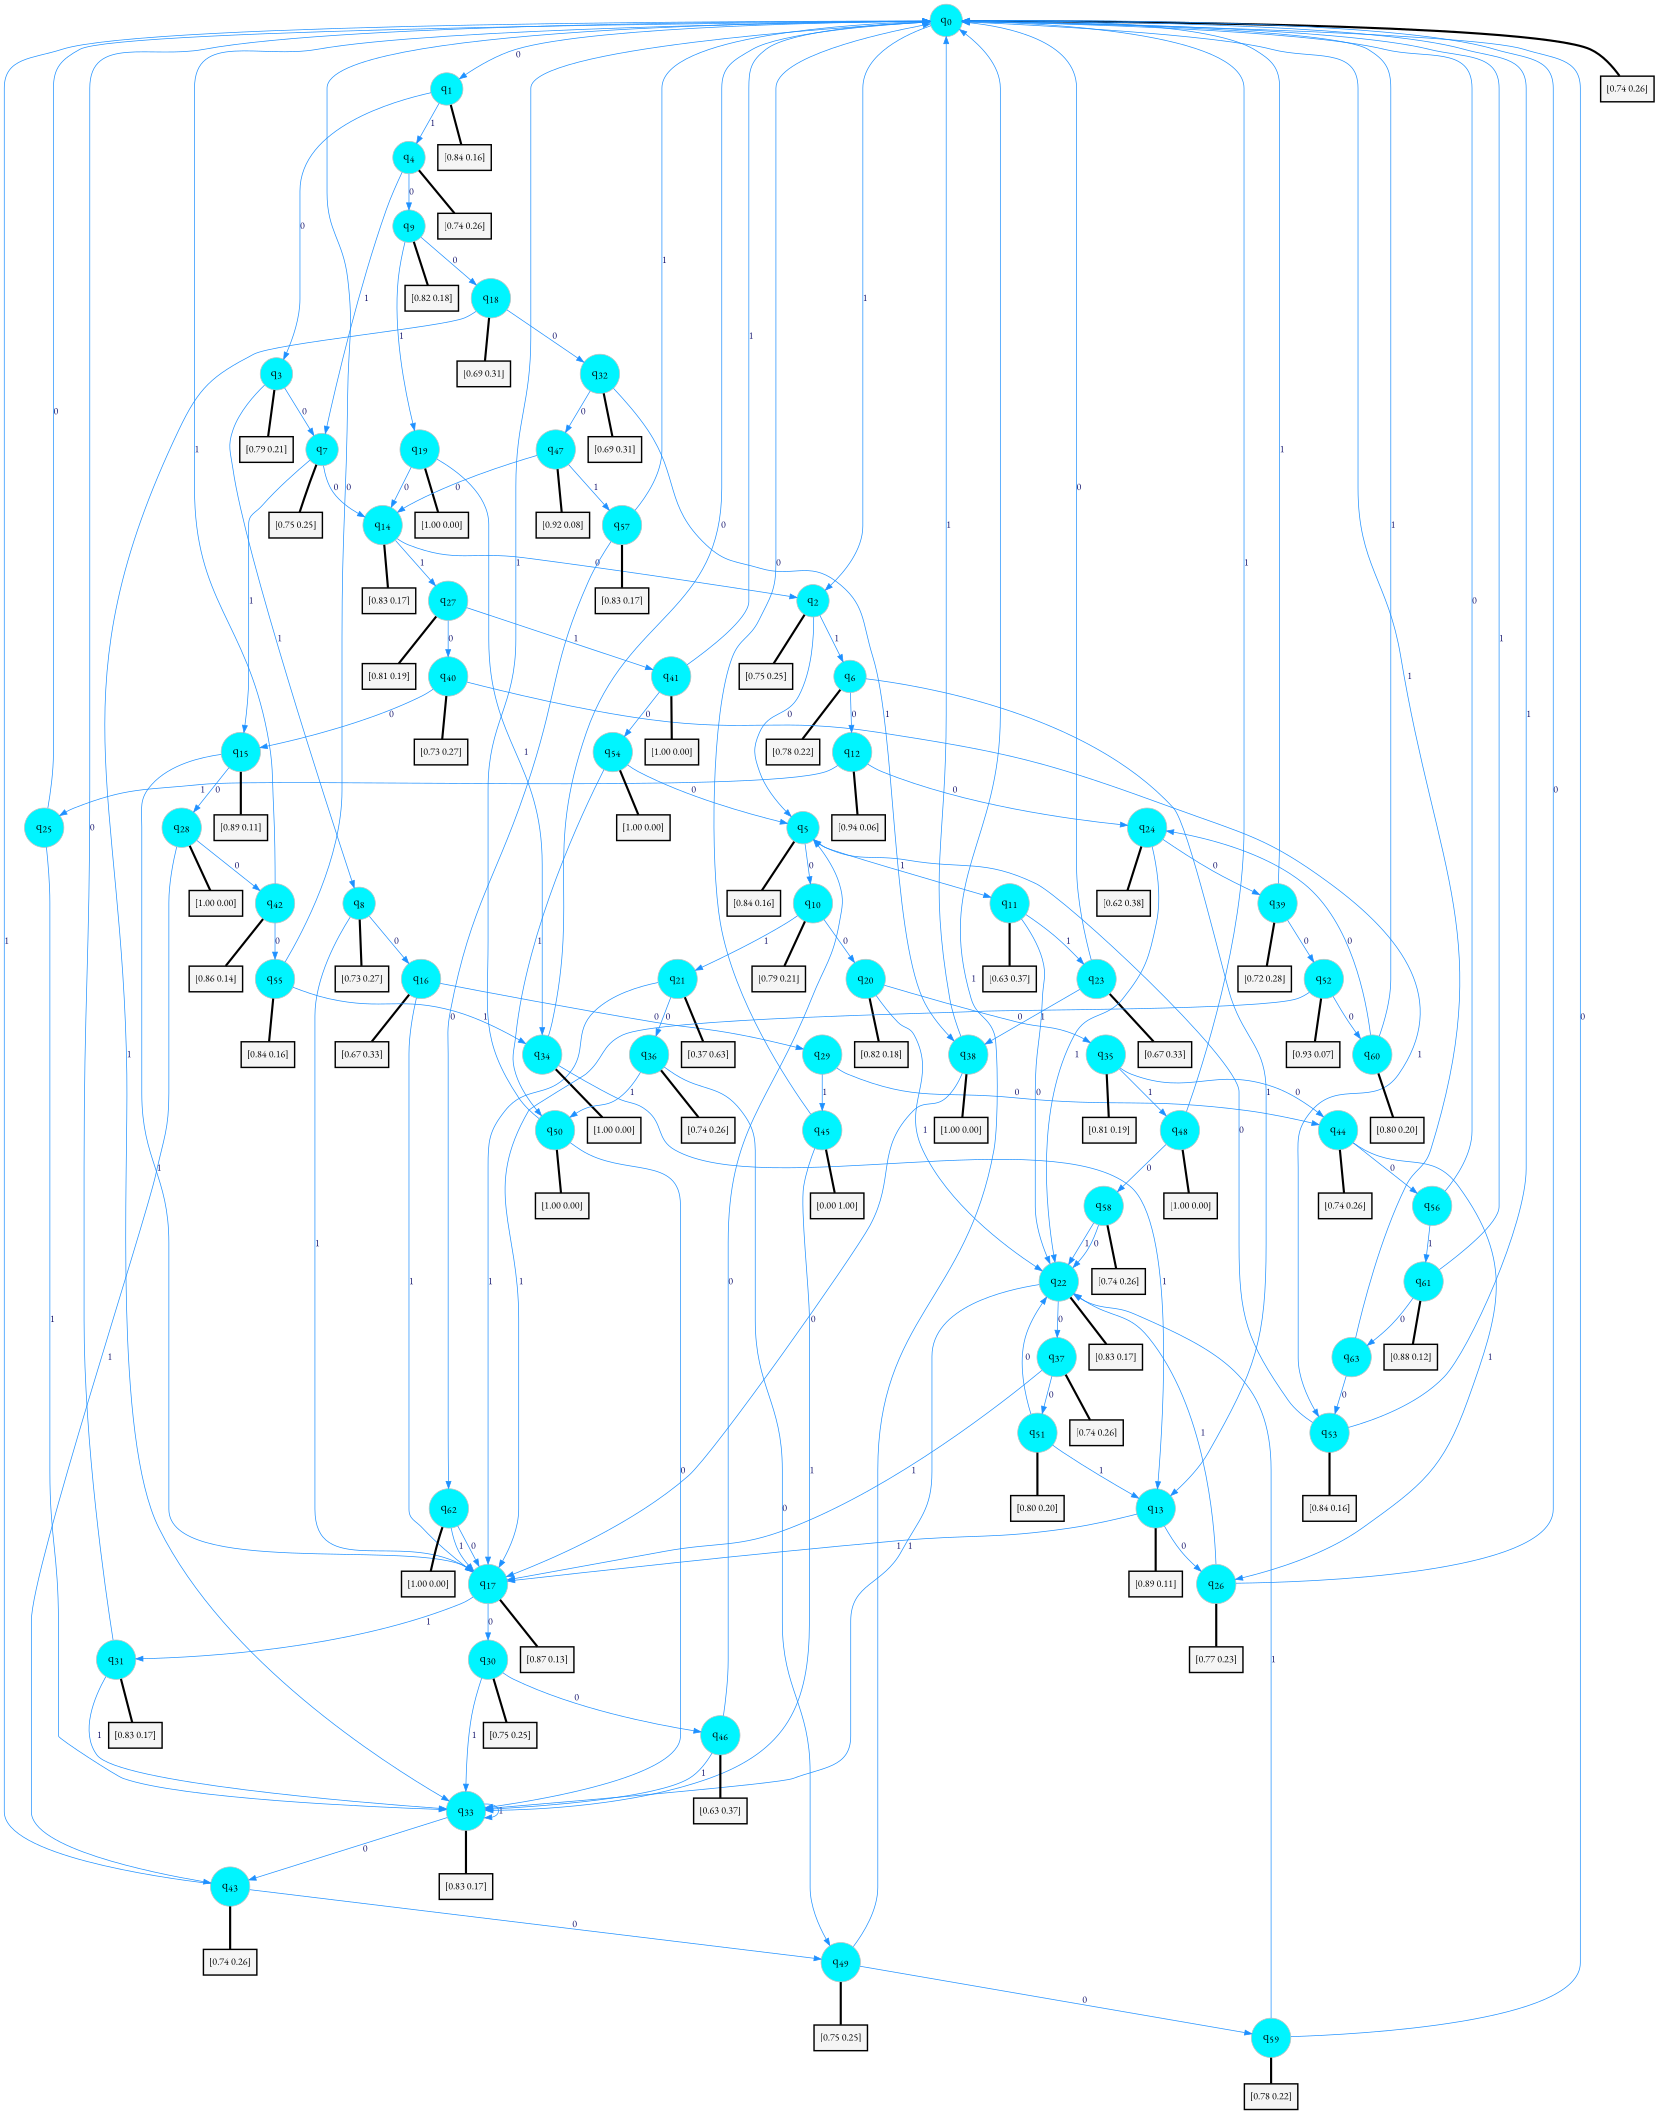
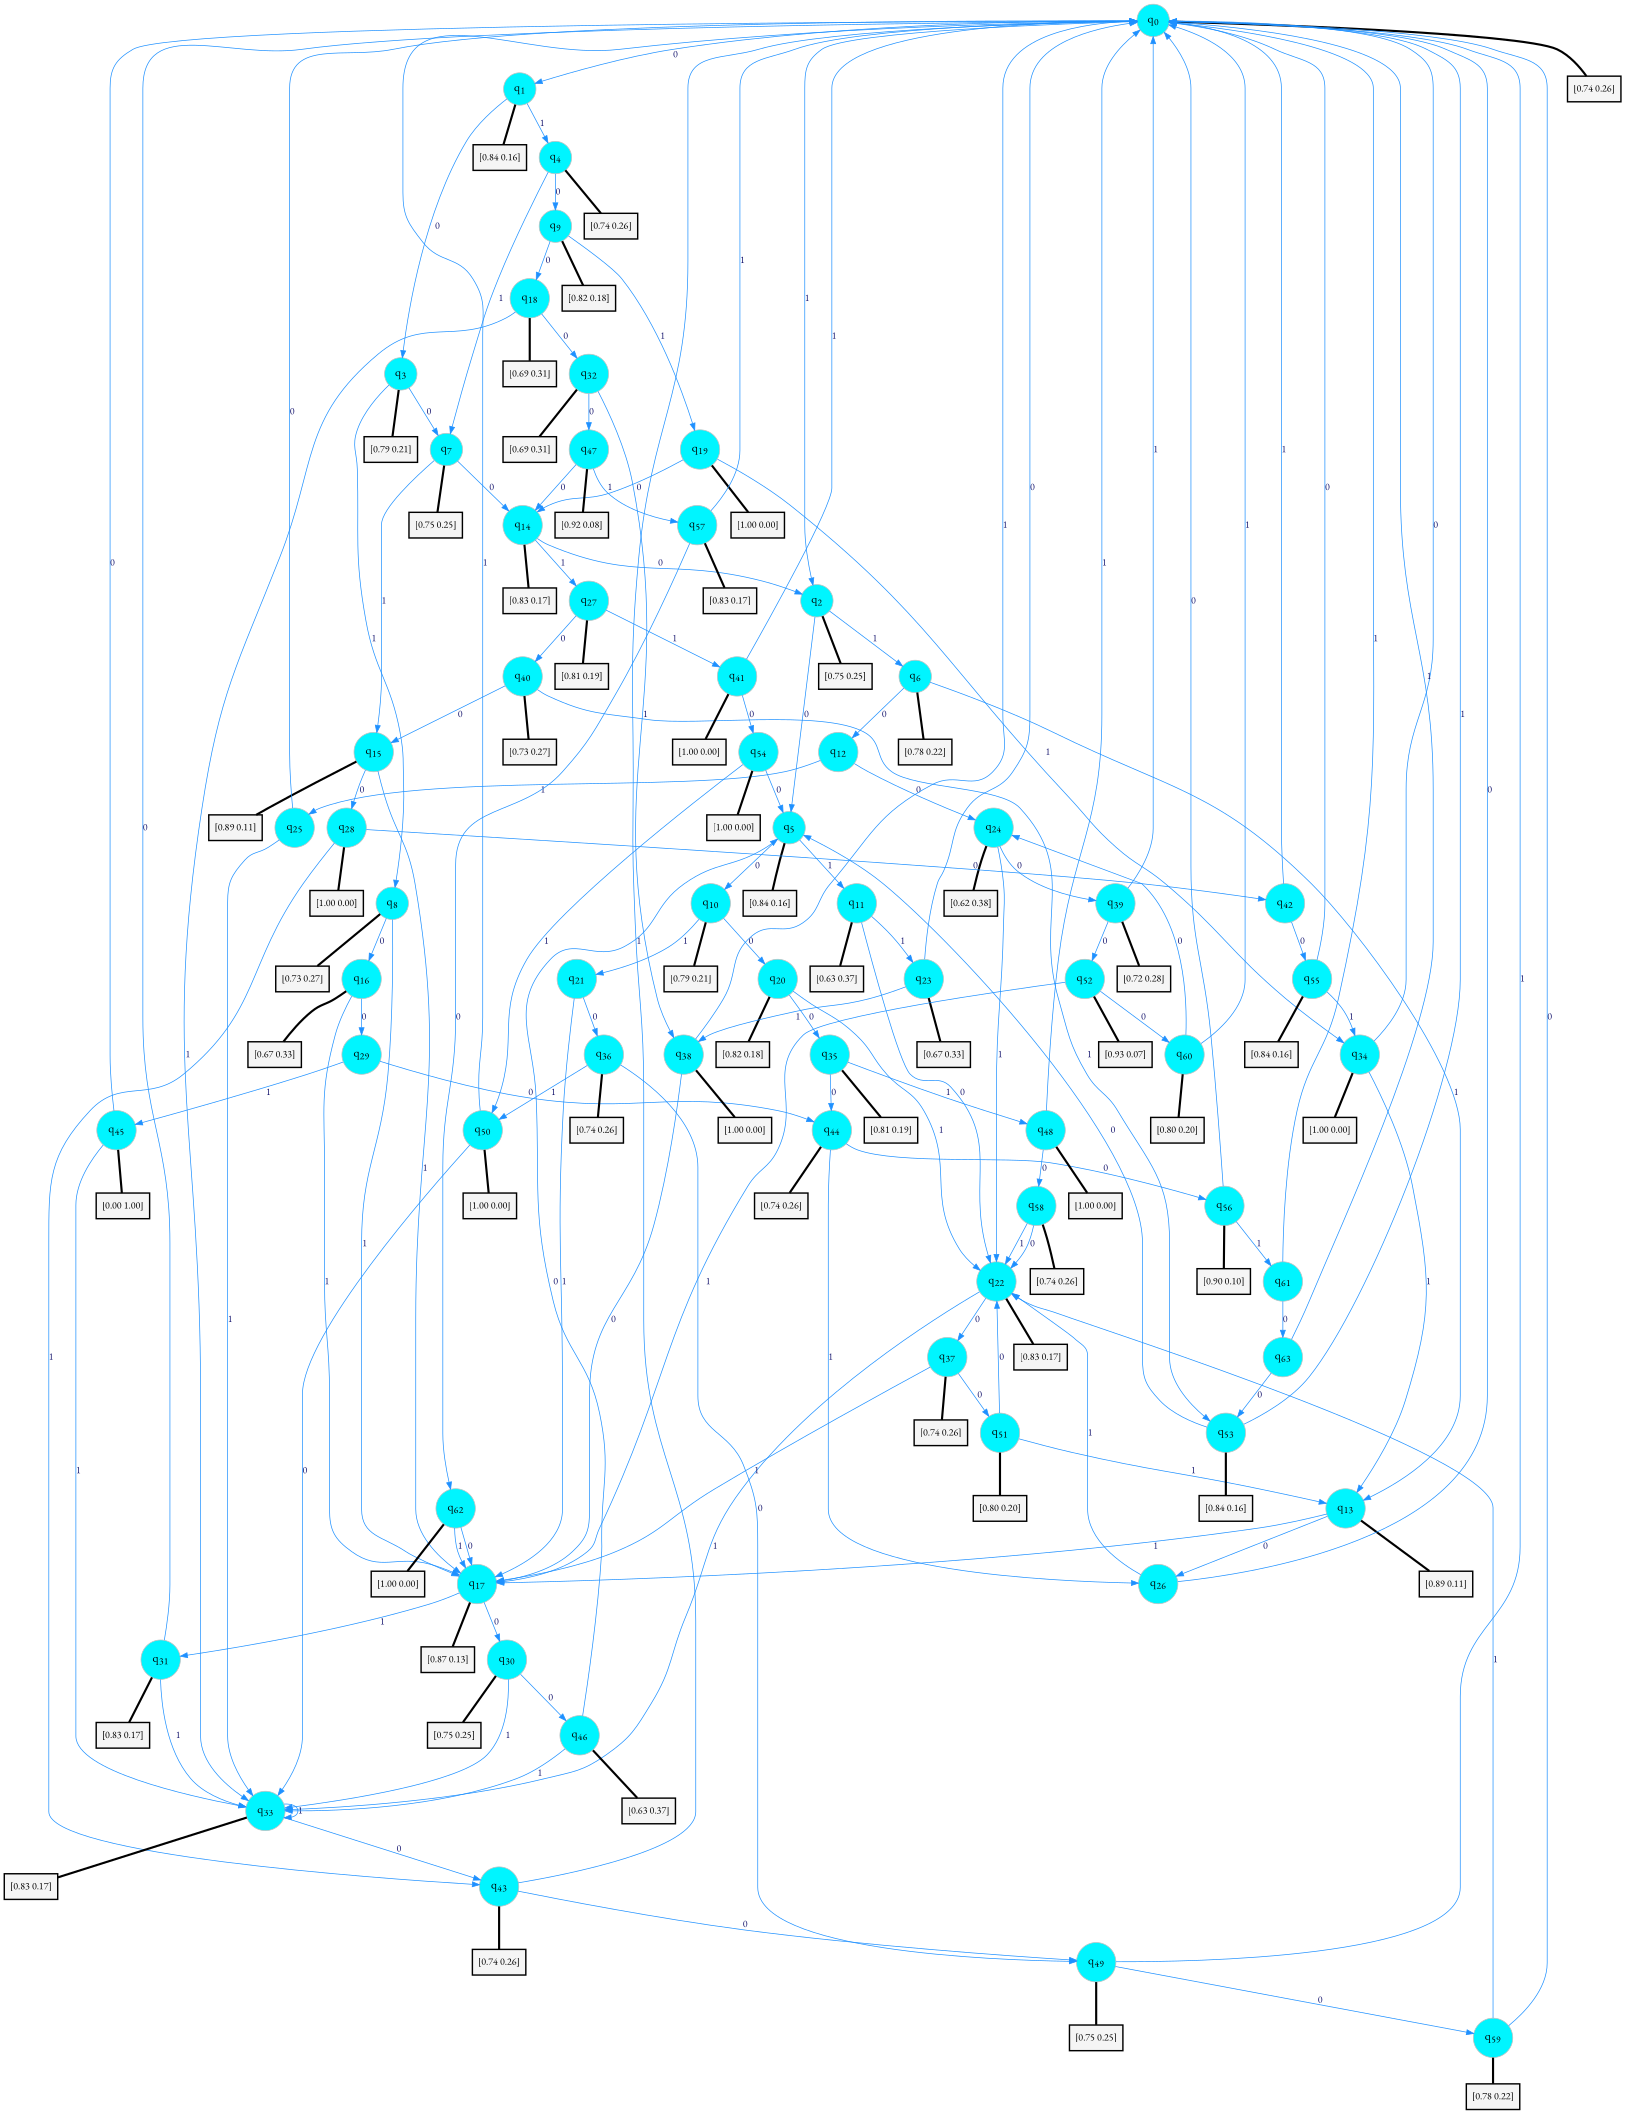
node "[0.94 0.06]": removed
node "[0.86 0.14]": removed
node "[0.37 0.63]": removed
node "[0.90 0.10]": added
node "[0.88 0.12]": removed
node "[0.77 0.23]": removed
